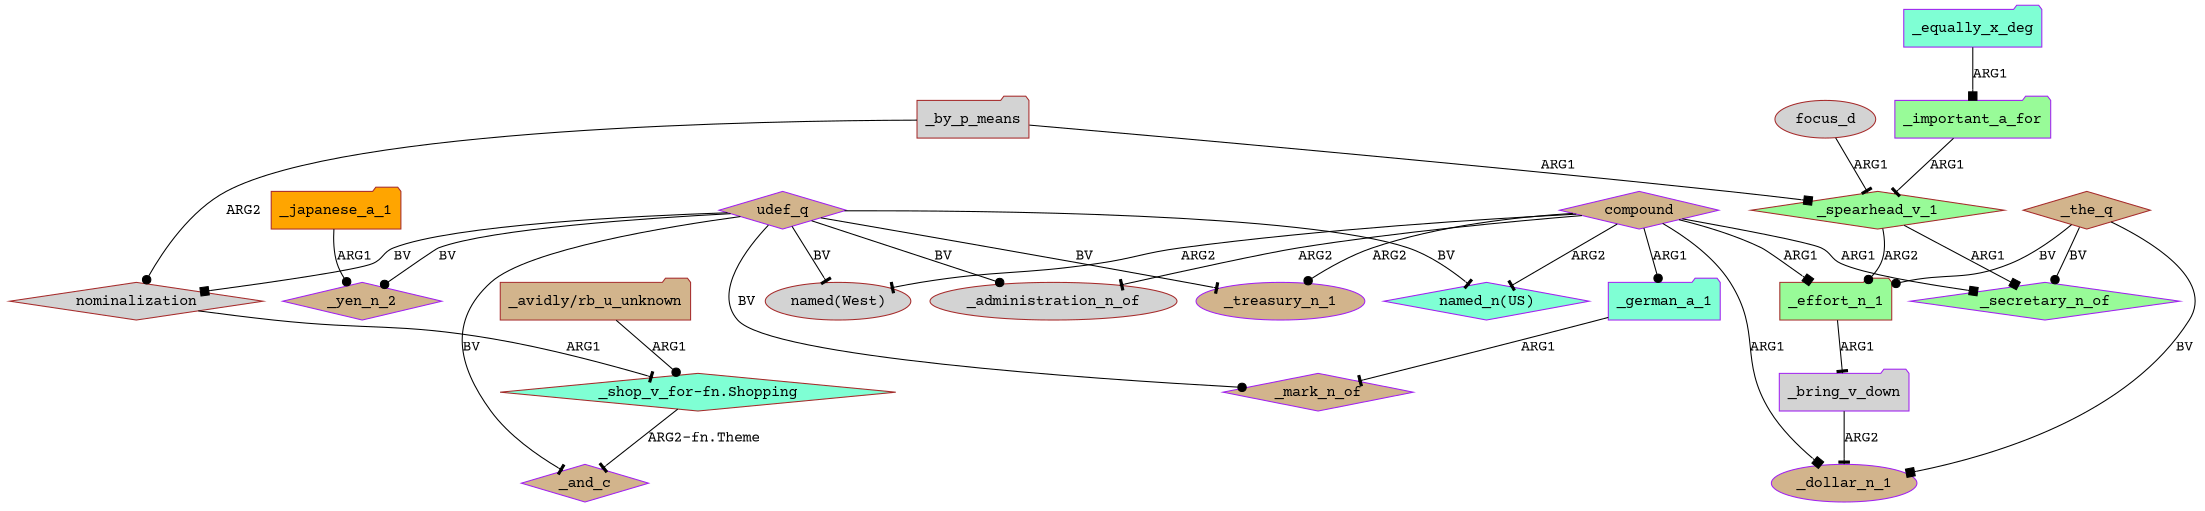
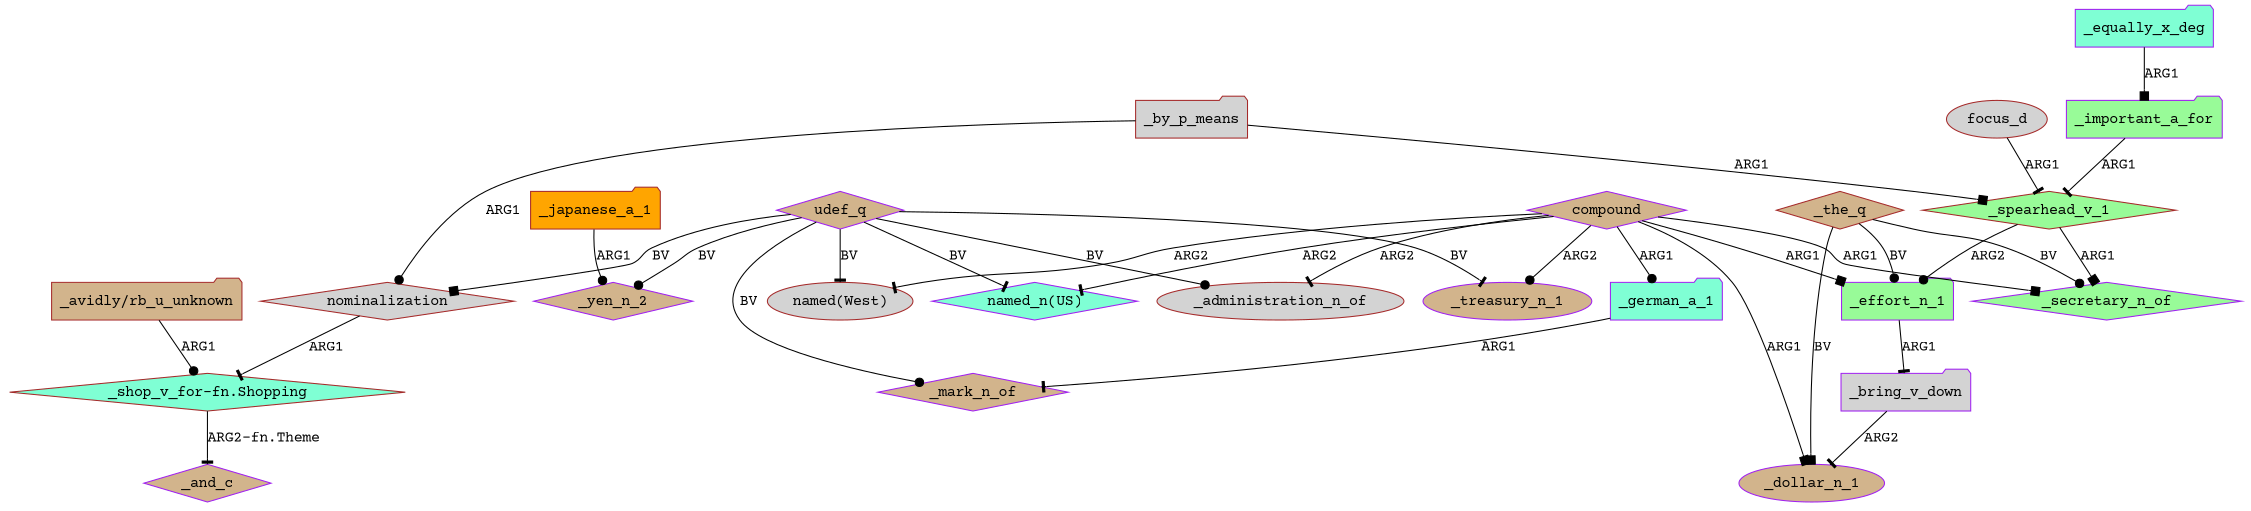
edge "_by_p_means" -> "nominalization": label "ARG2" -> "ARG1"
edge "udef_q" -> "_and_c": removed, label "BV"
node "_effort_n_1": color brown -> purple
